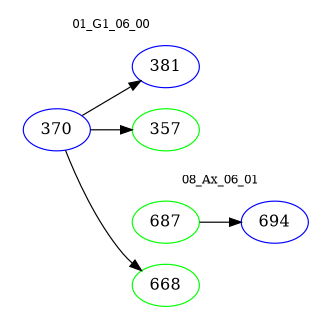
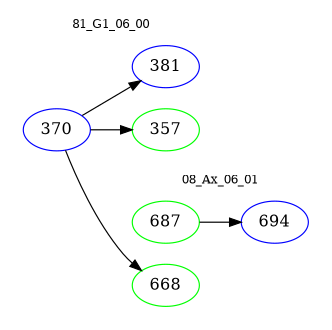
cluster "01_G1_06_00": label "01_G1_06_00" -> "81_G1_06_00"
